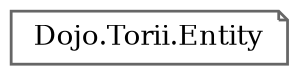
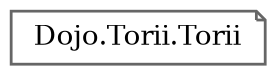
node "Dojo.Torii.Entity": label "Dojo.Torii.Entity" -> "Dojo.Torii.Torii"
